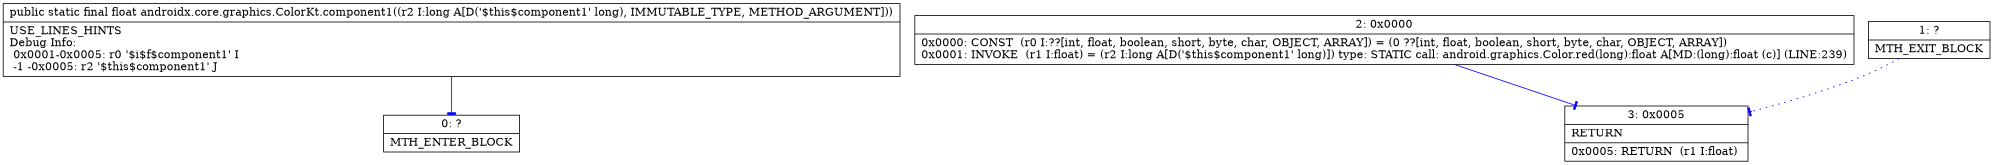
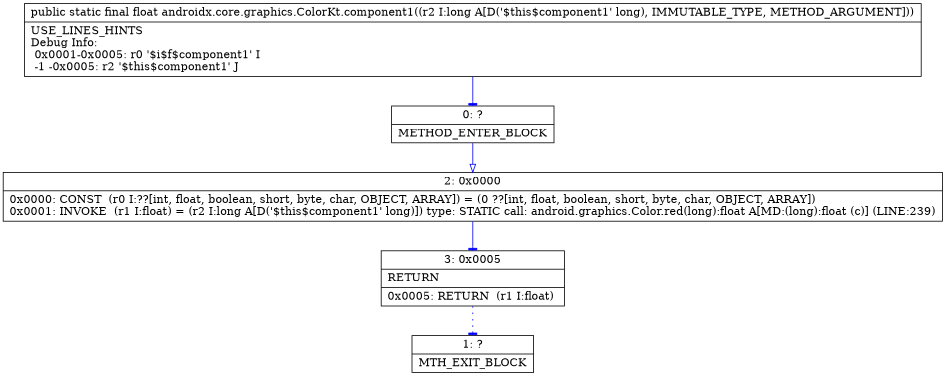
edge "1: ?" -> "3: 0x0005": reversed
node "0: ?": text "MTH_ENTER_BLOCK" -> "METHOD_ENTER_BLOCK"
edge "0: ?" -> "2: 0x0000": added
